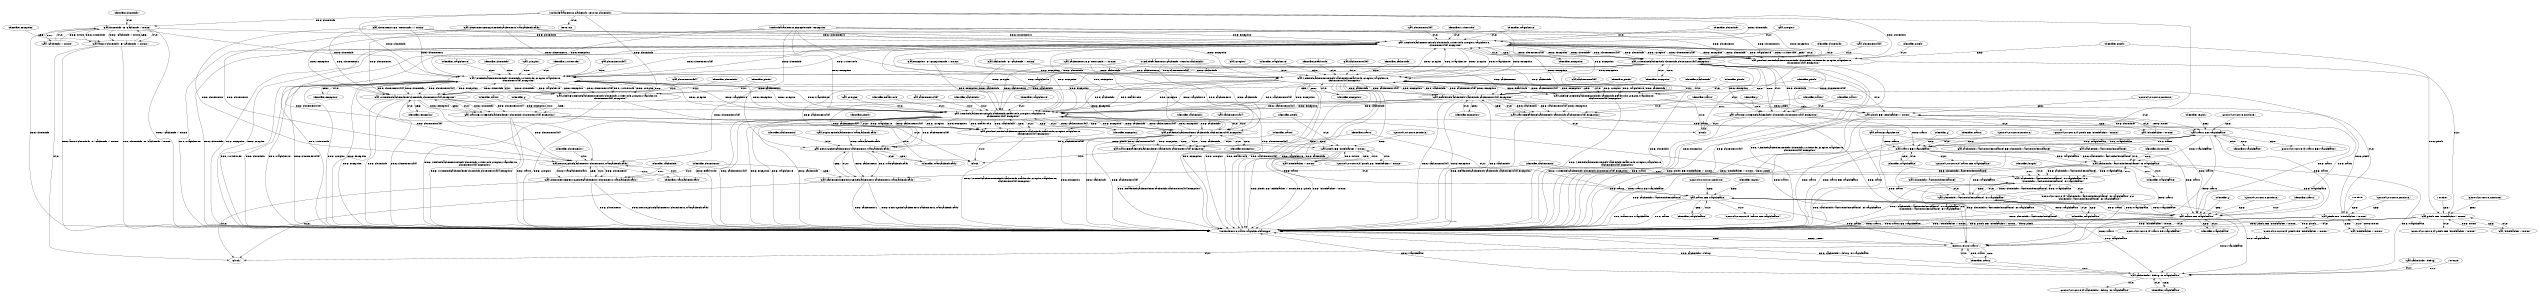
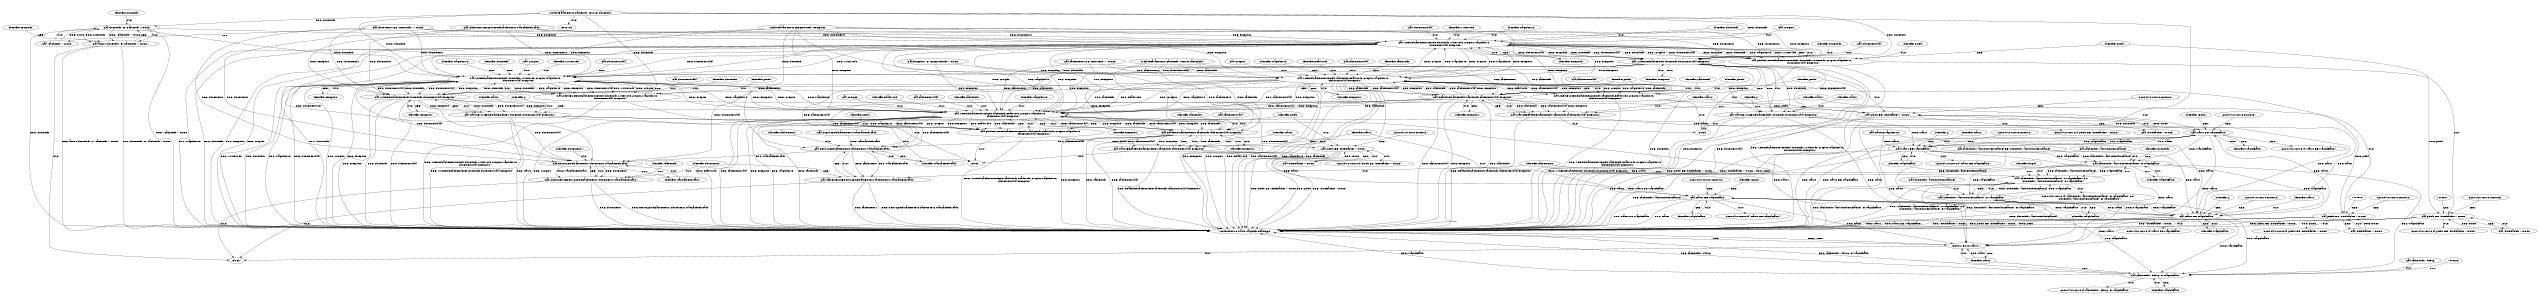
edge "(Call,clone_info != (CacheInfo *) NULL)" -> "(Call,(CacheInfo *) NULL)": now "(Call,clone_nexus == (NexusInfo **) NULL)" -> "(Call,(CacheInfo *) NULL)"
node "(Call,cache_info != (CacheInfo *) NULL)": removed
edge "(Call,DestroyPixelCacheNexus(cache_nexus,MaxCacheThreads))" -> "(Call,DestroyPixelCacheNexus(clone_nexus,MaxCacheThreads))": added, label "DDG: MaxCacheThreads"
